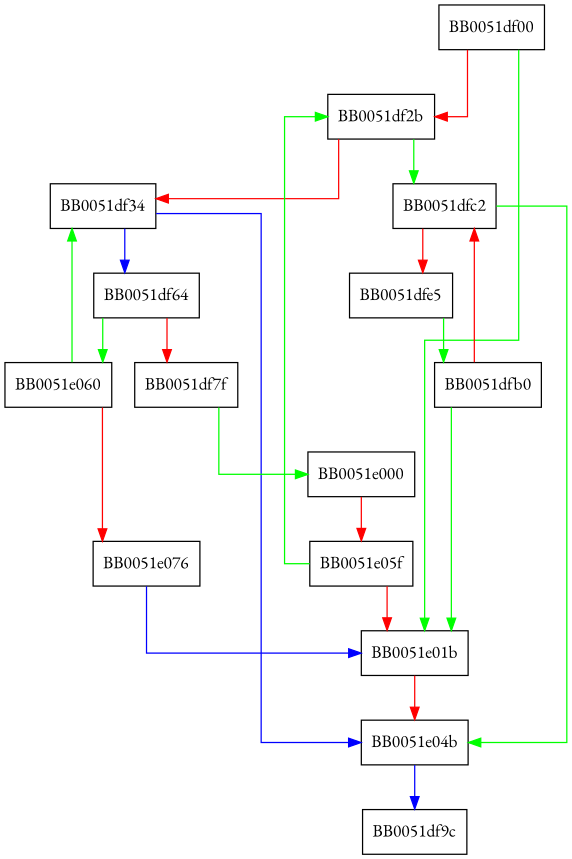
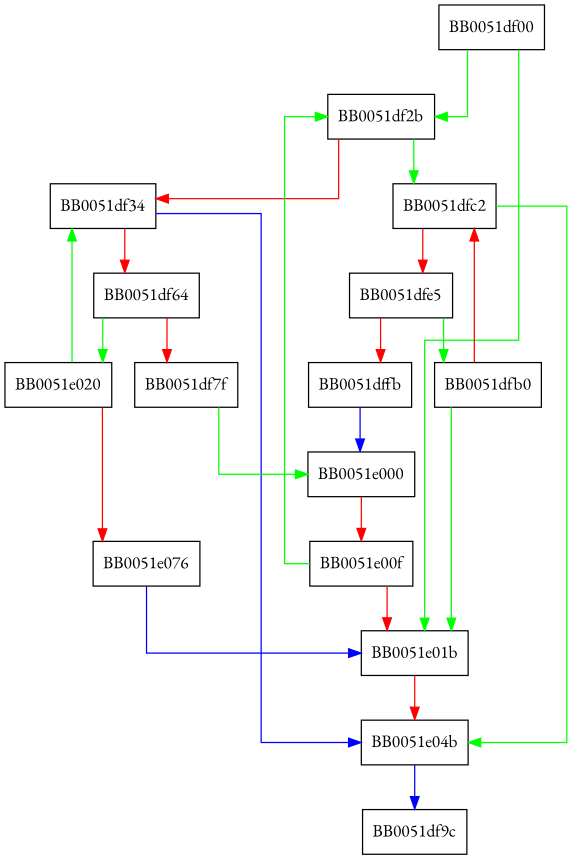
edge "BB0051df00" -> "BB0051df2b": color red -> green
edge "BB0051df34" -> "BB0051df64": color blue -> red
node "BB0051e060": label "BB0051e060" -> "BB0051e020"
node "BB0051dffb": added
node "BB0051e05f": label "BB0051e05f" -> "BB0051e00f"
